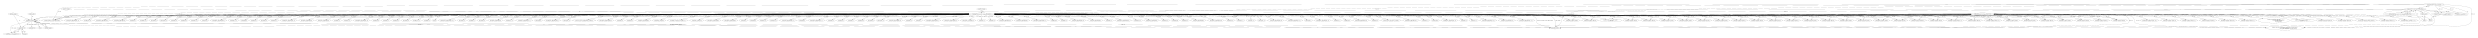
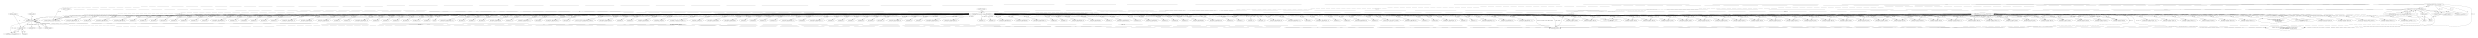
node "(Call,obj_tptr+=4+*(obj_tptr+3))": removed
